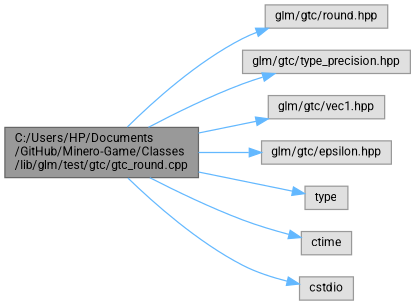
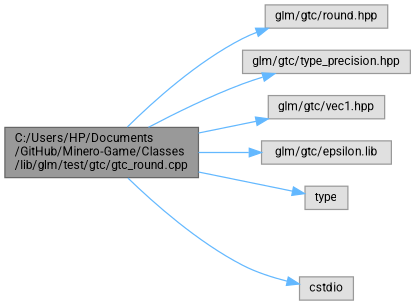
node "glm/gtc/epsilon.hpp": label "glm/gtc/epsilon.hpp" -> "glm/gtc/epsilon.lib"
node "ctime": removed
